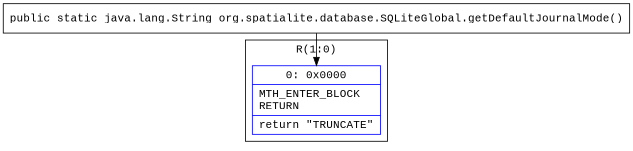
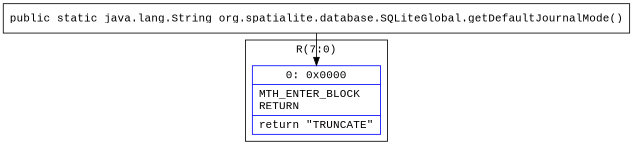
cluster "R(1:0)": label "R(1:0)" -> "R(7:0)"
